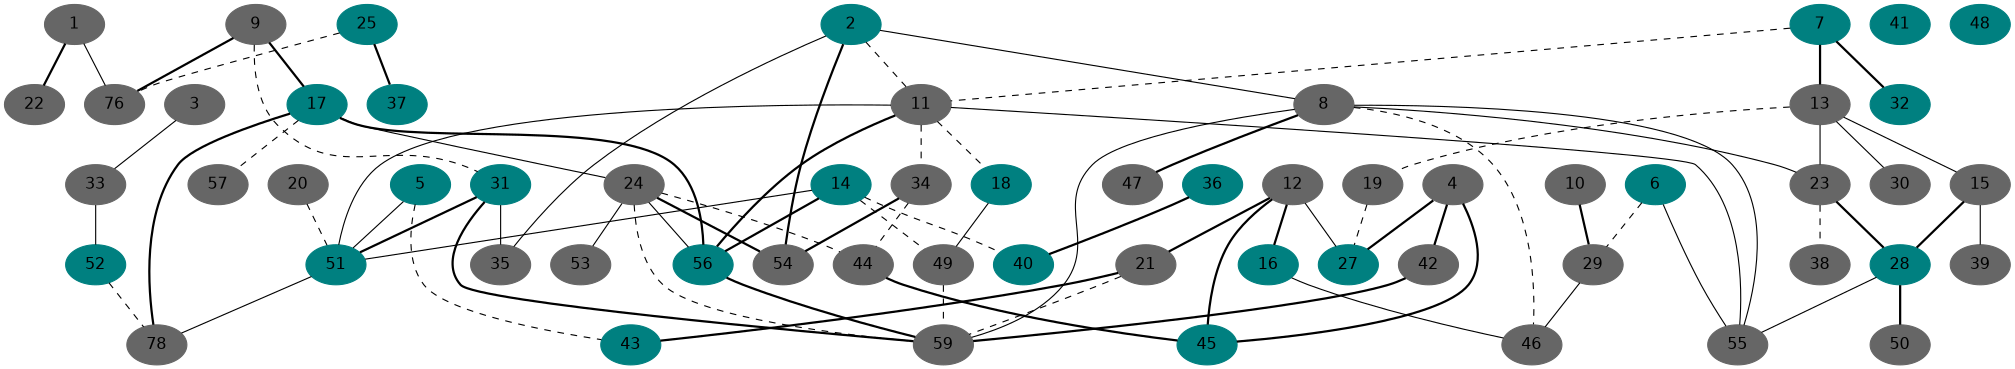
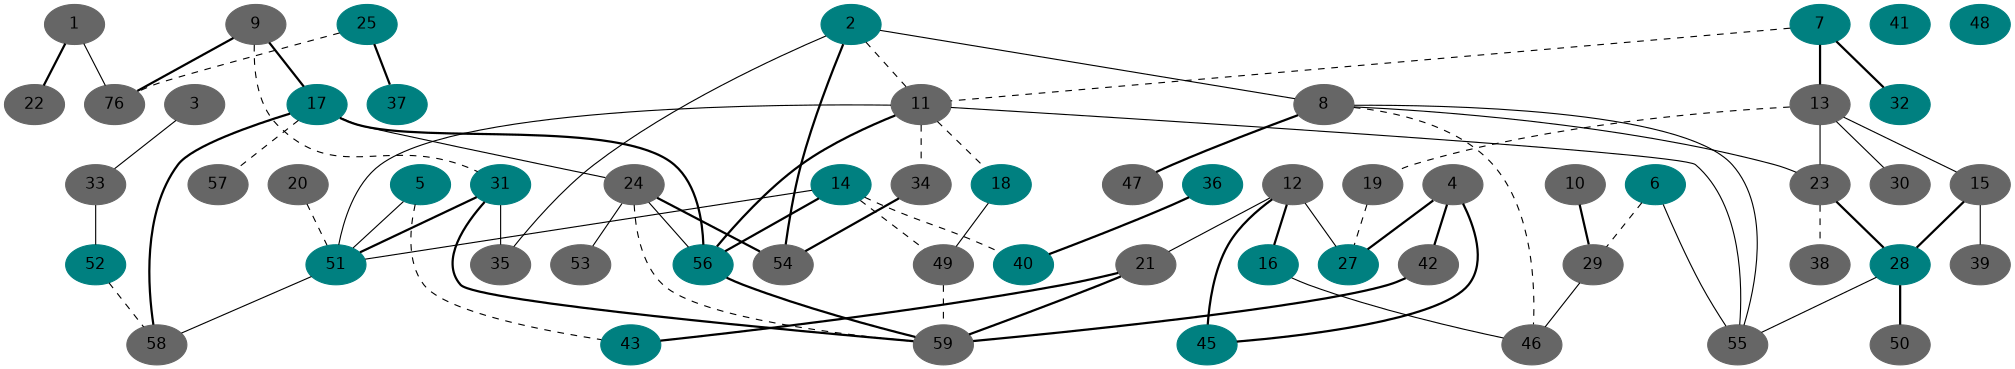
edge "8" -- "59": removed
edge "12" -- "21": style bold -> solid
node "44": removed
edge "21" -- "59": style dashed -> bold
node "78": label "78" -> "58"
